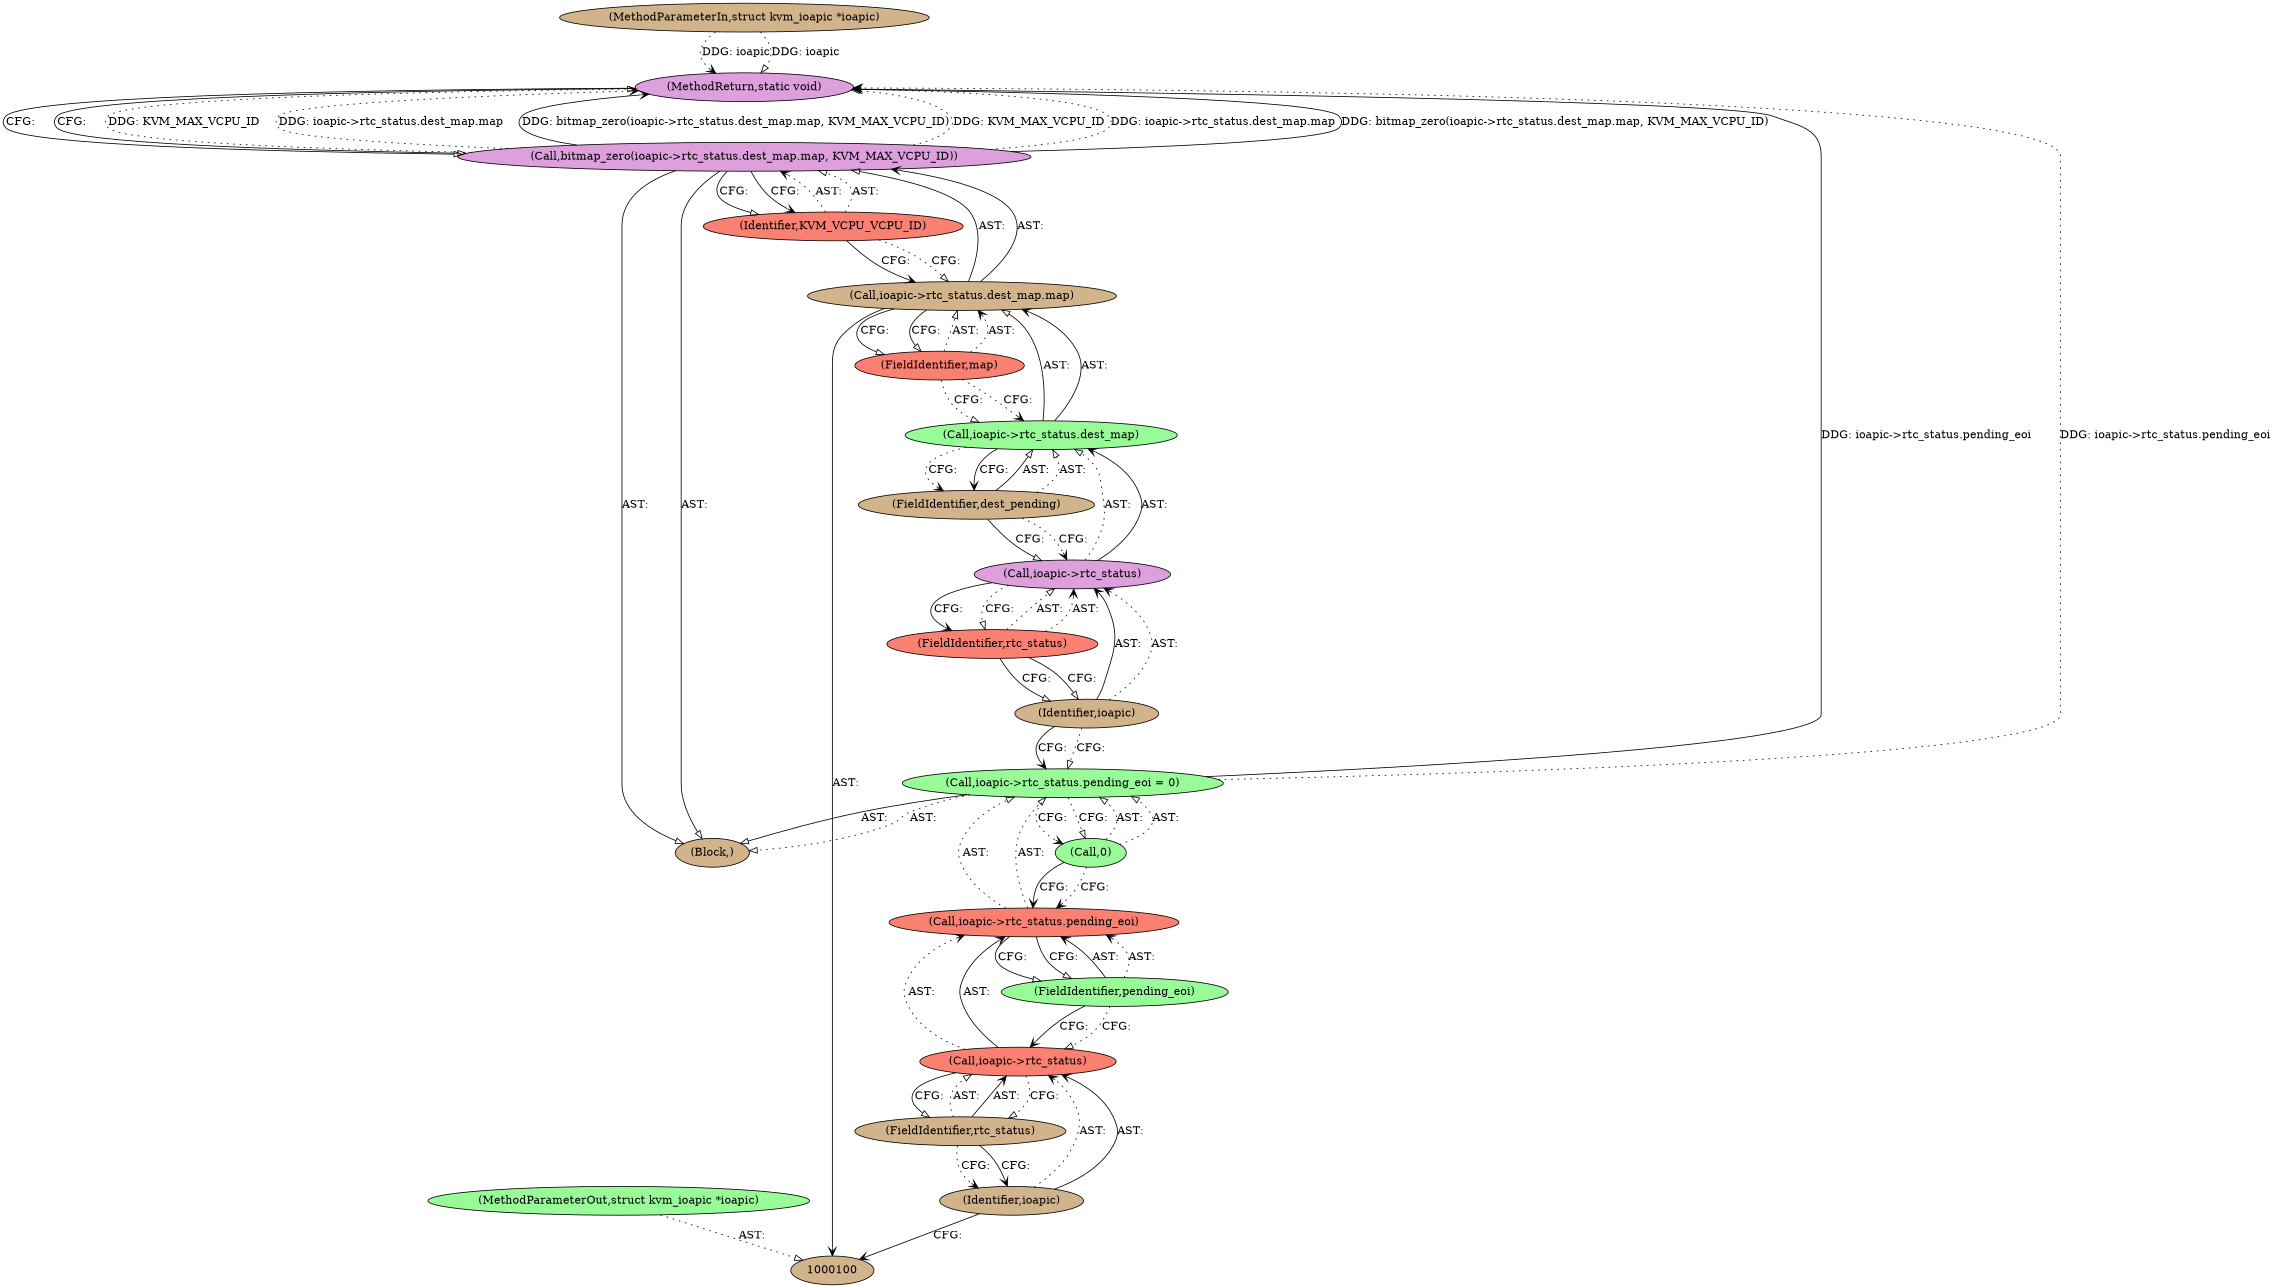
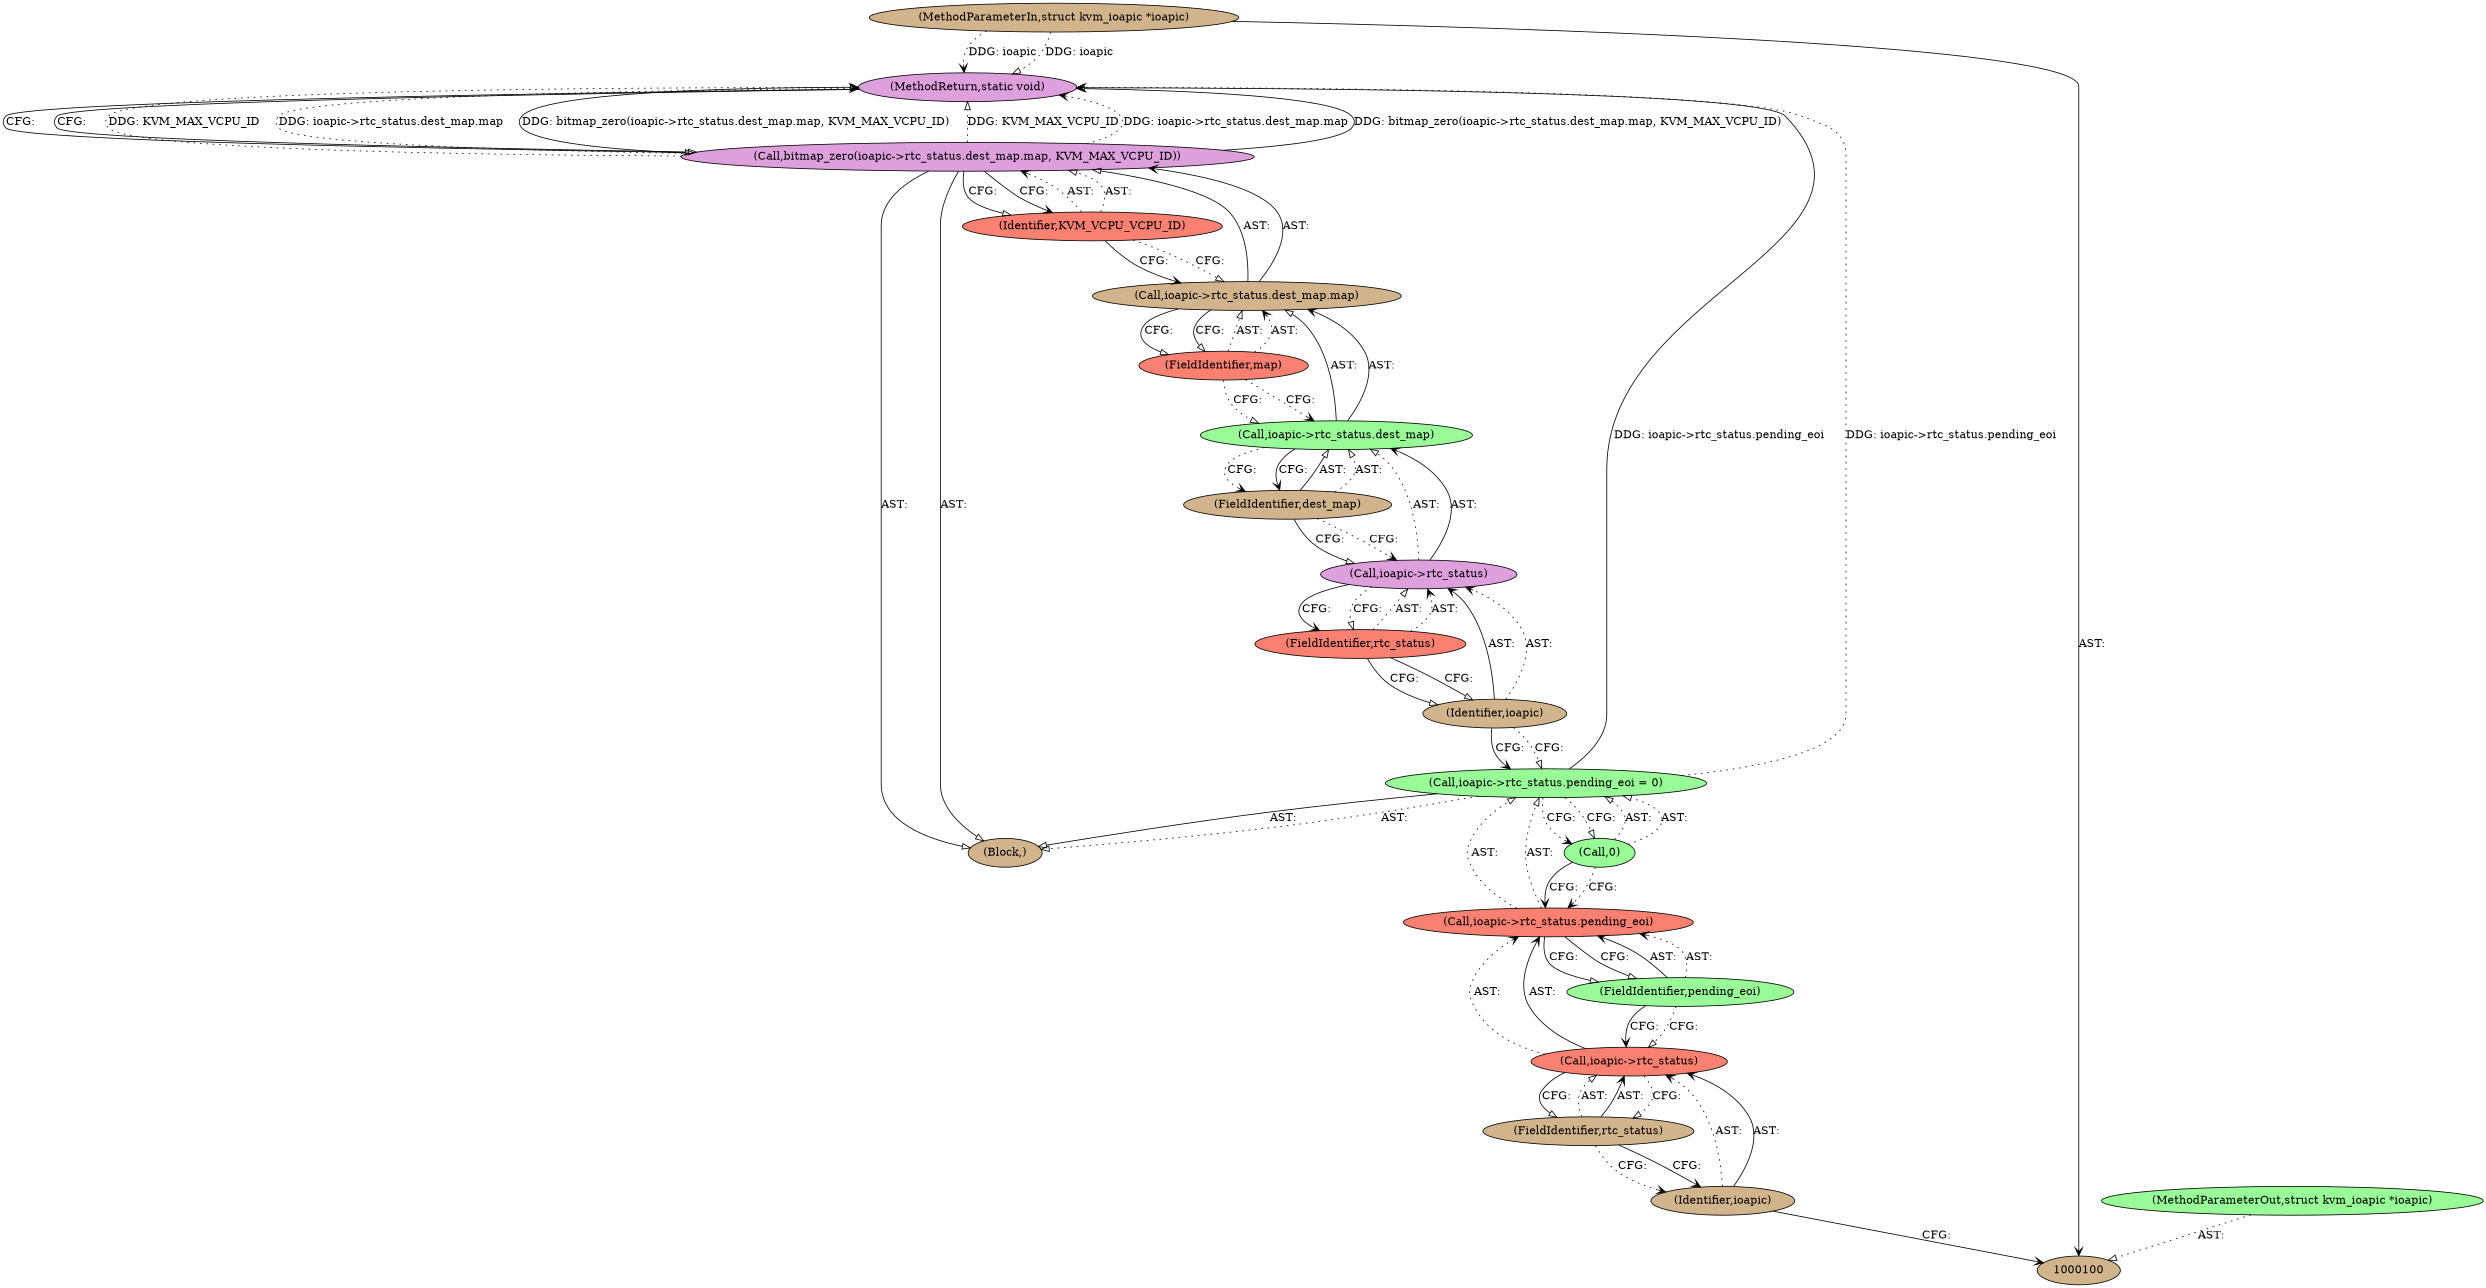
node "(FieldIdentifier,dest_pending)": label "(FieldIdentifier,dest_pending)" -> "(FieldIdentifier,dest_map)"
edge "(Call,ioapic->rtc_status.dest_map.map)" -> "1000100": now "(MethodParameterIn,struct kvm_ioapic *ioapic)" -> "1000100"
